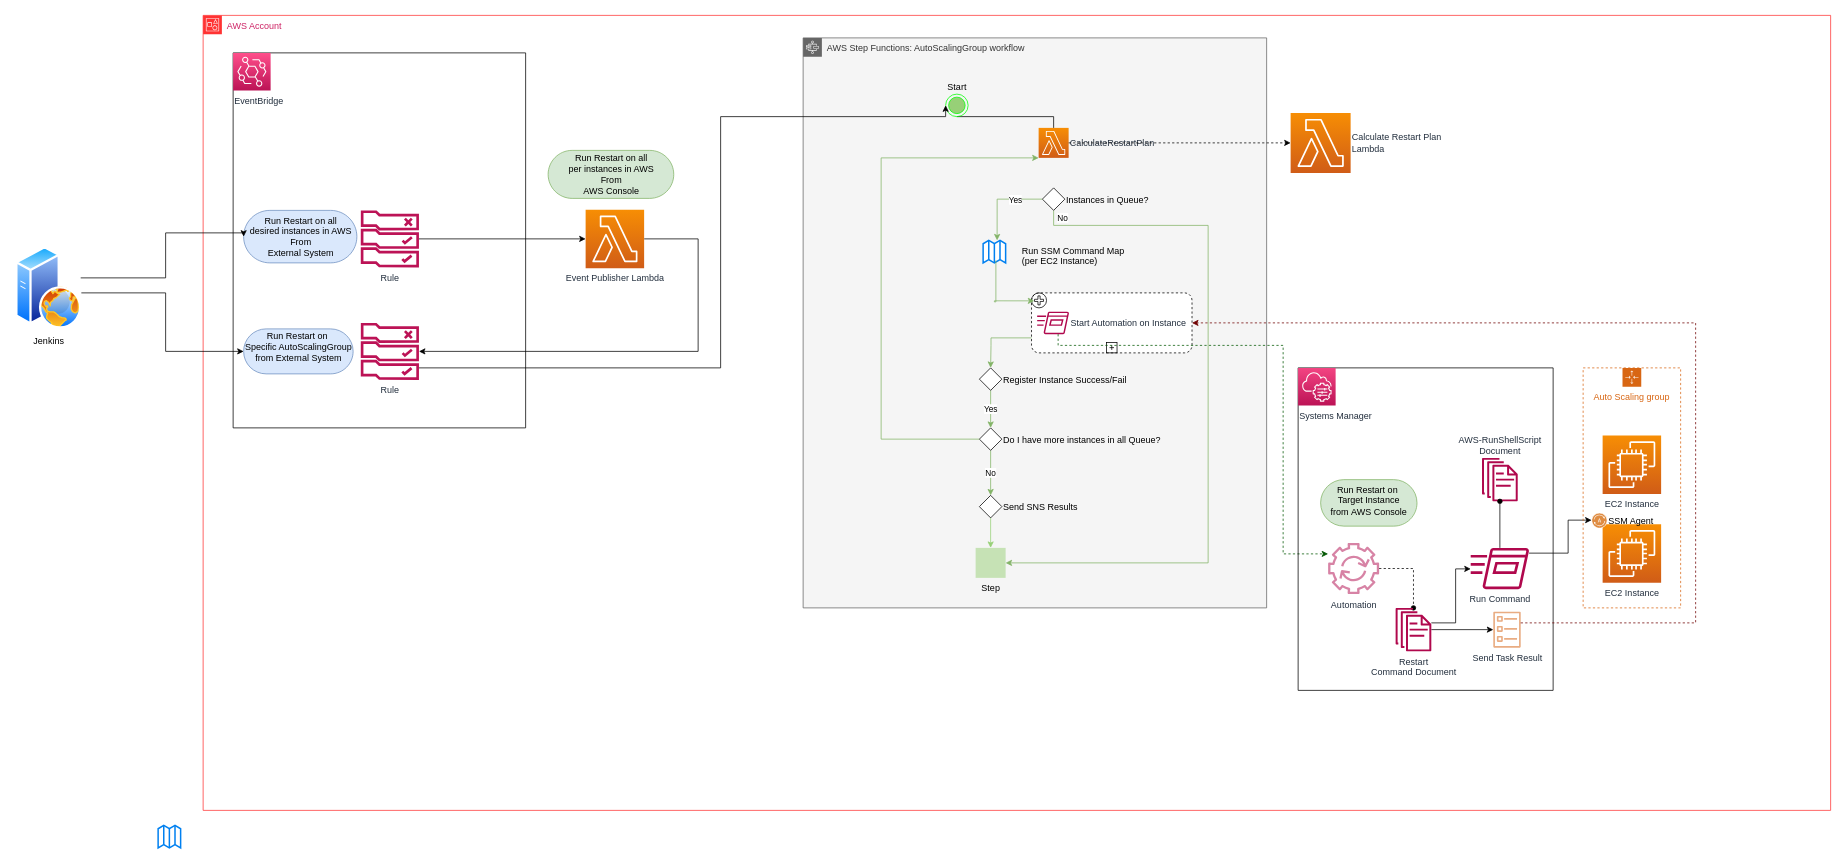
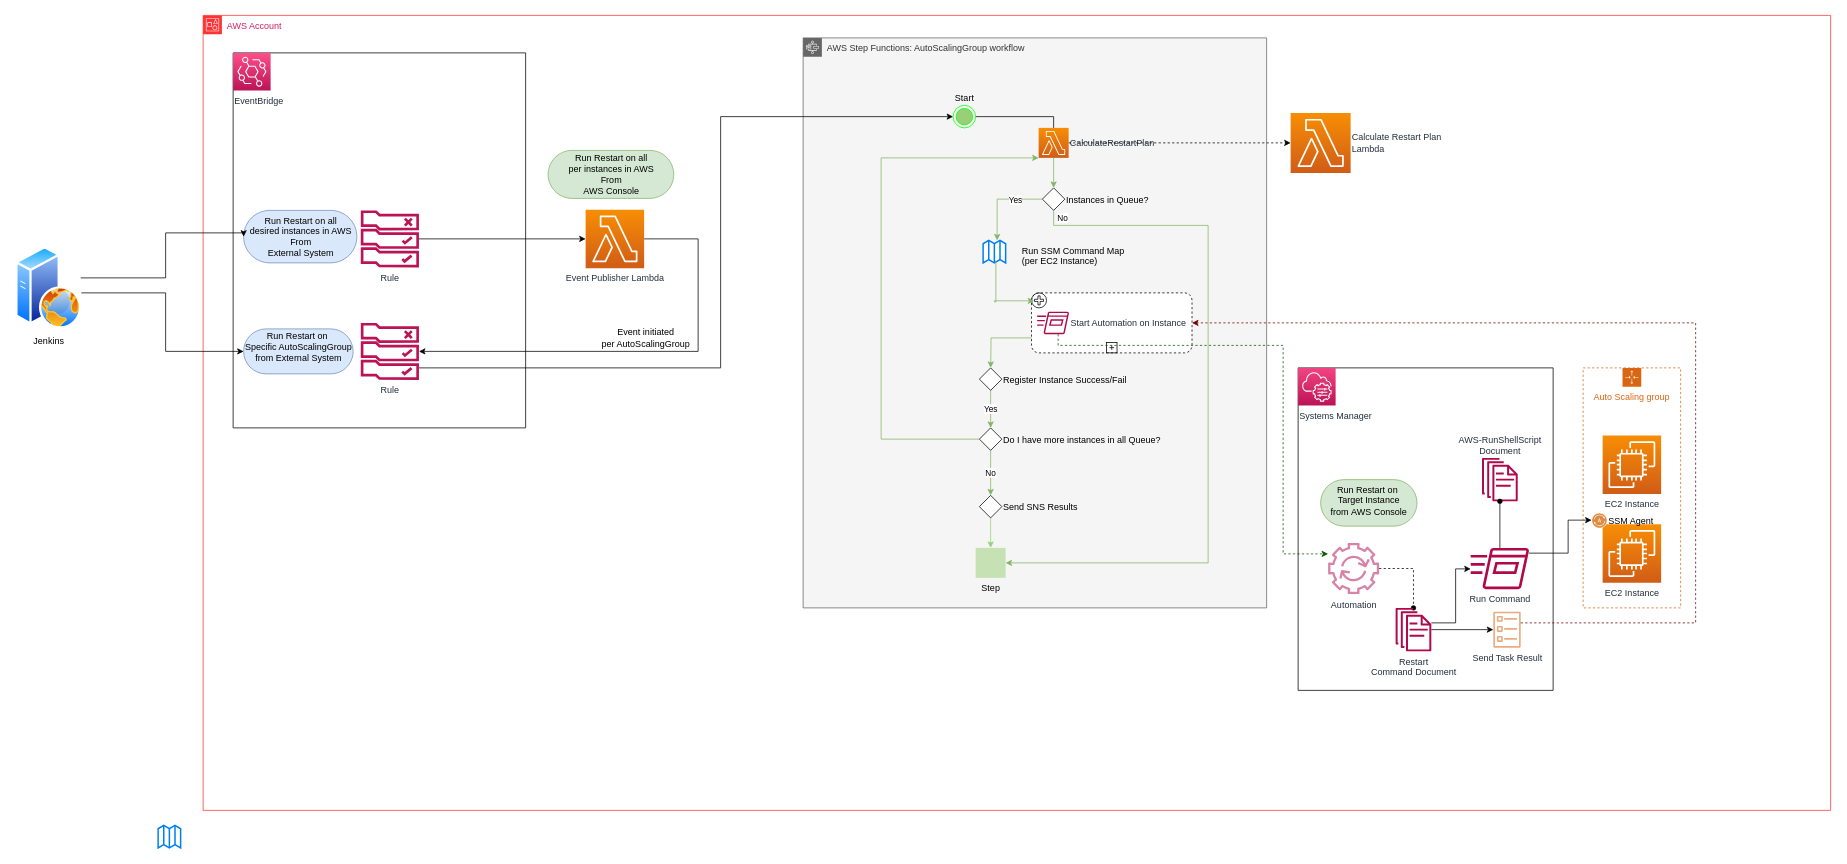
node "Start": moved (957, 105) -> (964, 117)
edge "CalculateRestartPlan" -> "Instances in Queue?": added
node "Event initiated per AutoScalingGroup": added
